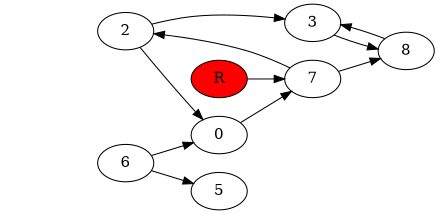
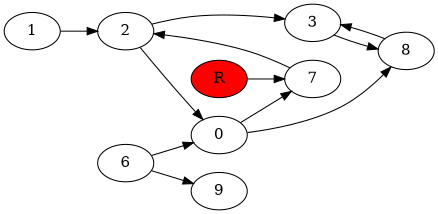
node "1": added
edge "7" -> "8": now "0" -> "8"
node "5": label "5" -> "9"
